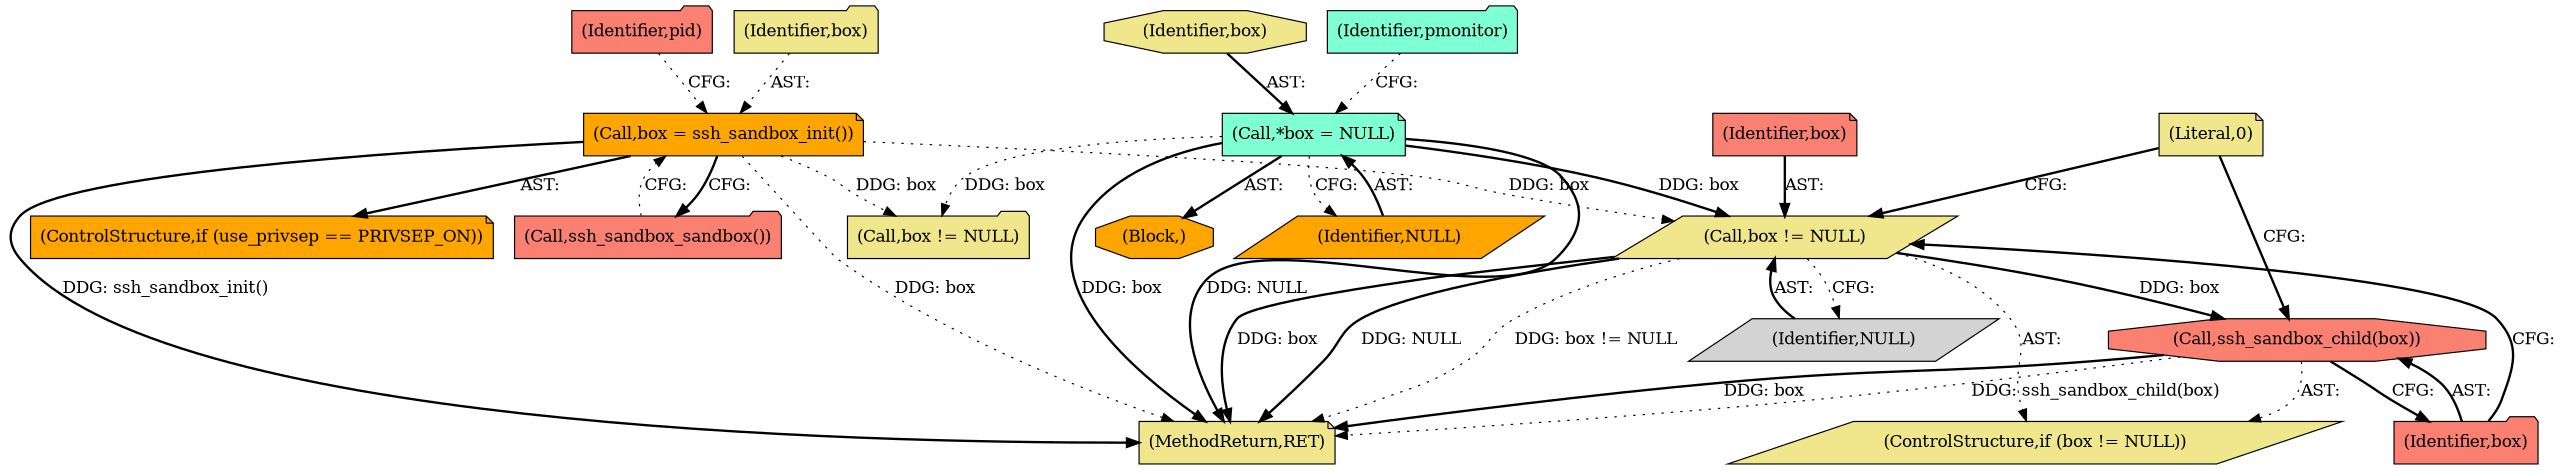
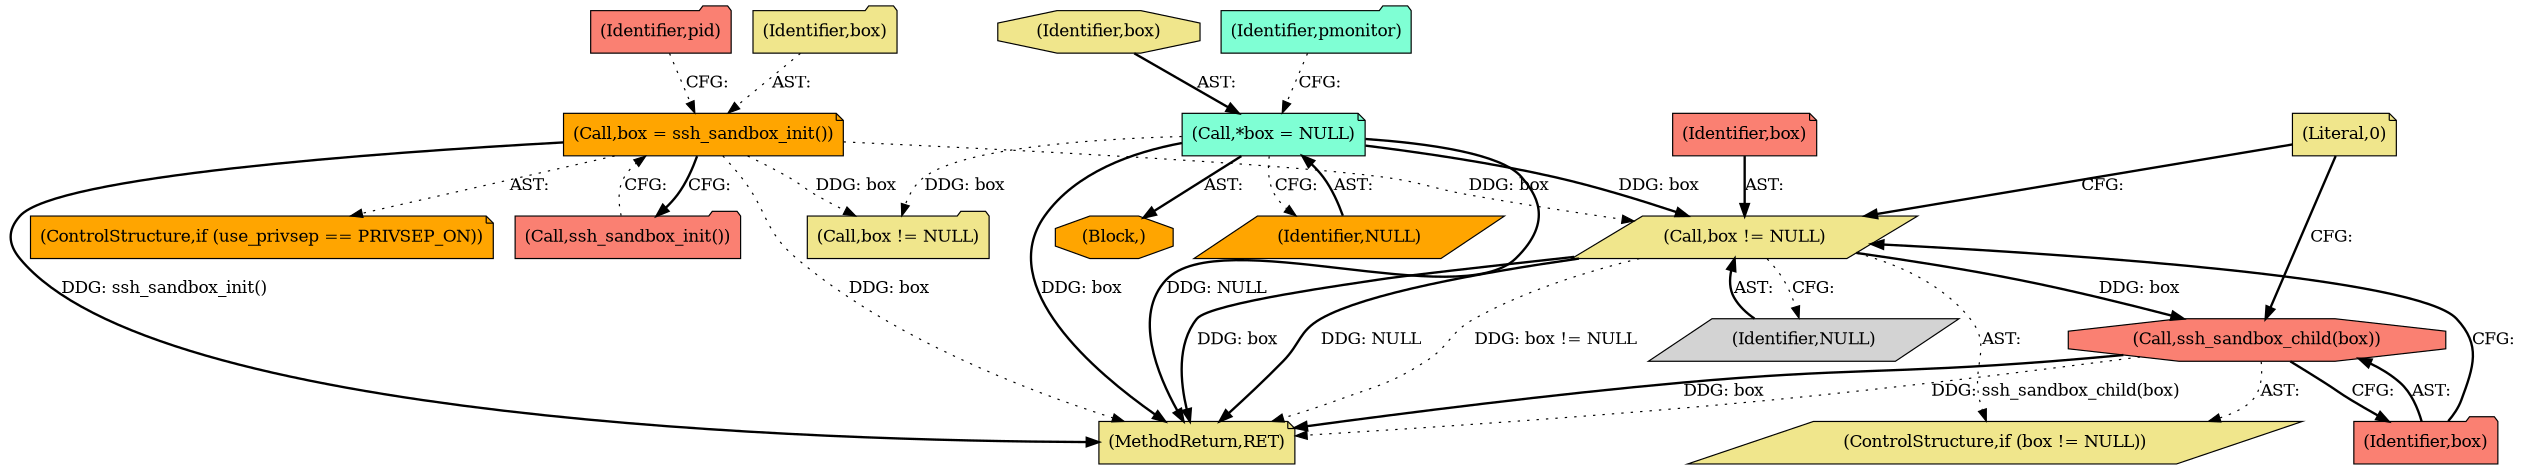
edge "(Call,box = ssh_sandbox_init())" -> "(ControlStructure,if (use_privsep == PRIVSEP_ON))": style bold -> dotted
node "(Call,ssh_sandbox_sandbox())": label "(Call,ssh_sandbox_sandbox())" -> "(Call,ssh_sandbox_init())"
